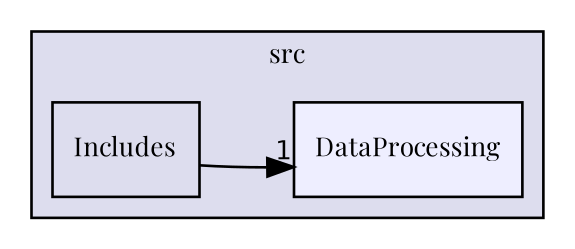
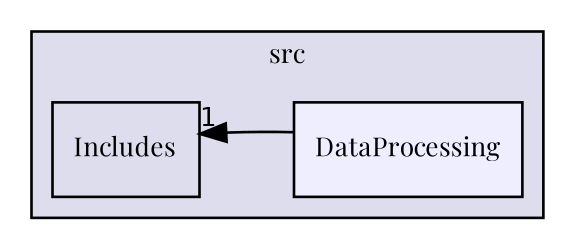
edge "Includes" -> "DataProcessing": reversed
